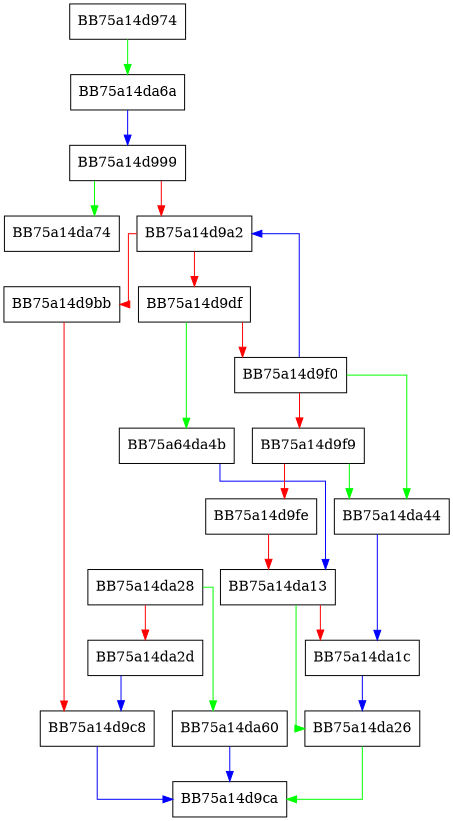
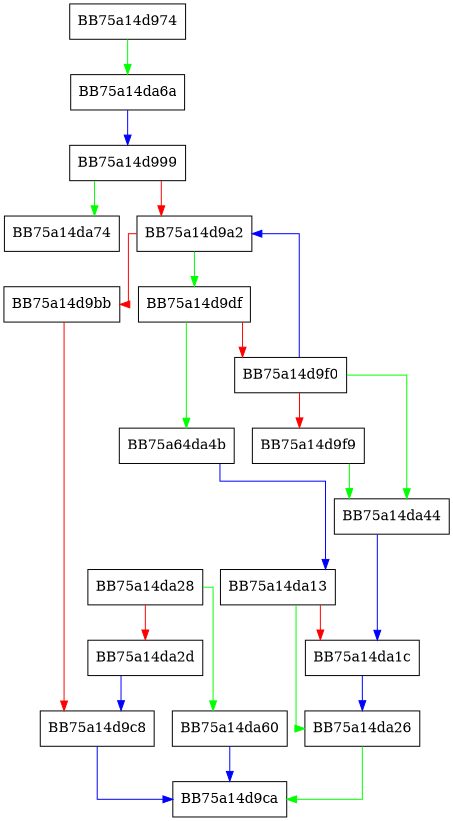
edge "BB75a14d9a2" -> "BB75a14d9df": color red -> green
node "BB75a14d9fe": removed
